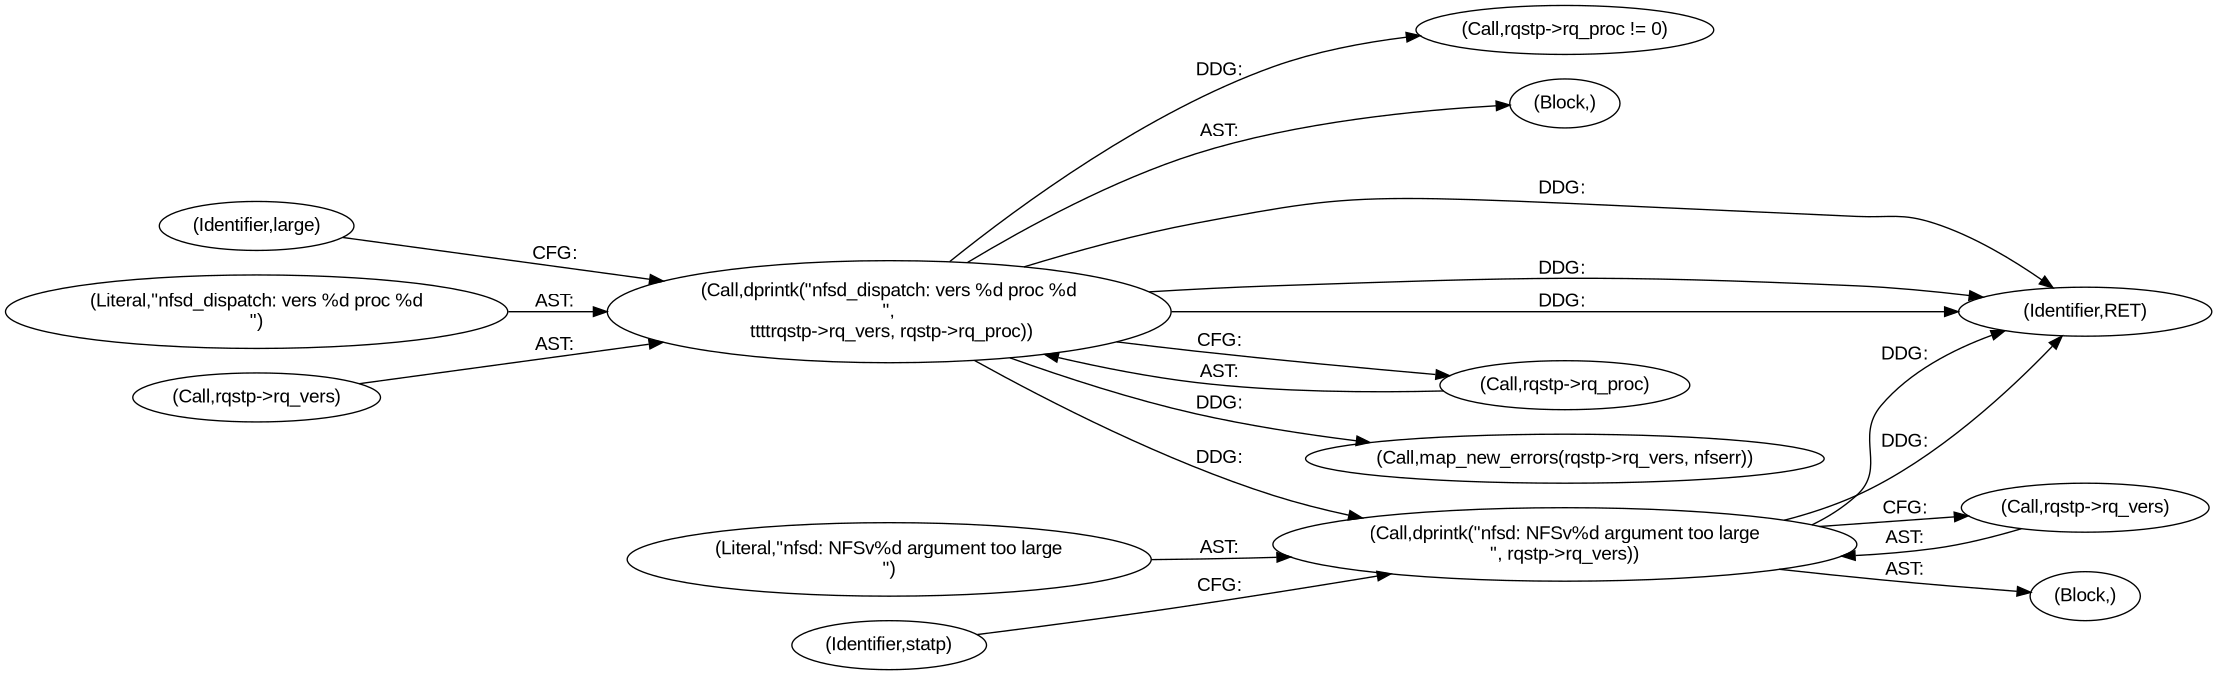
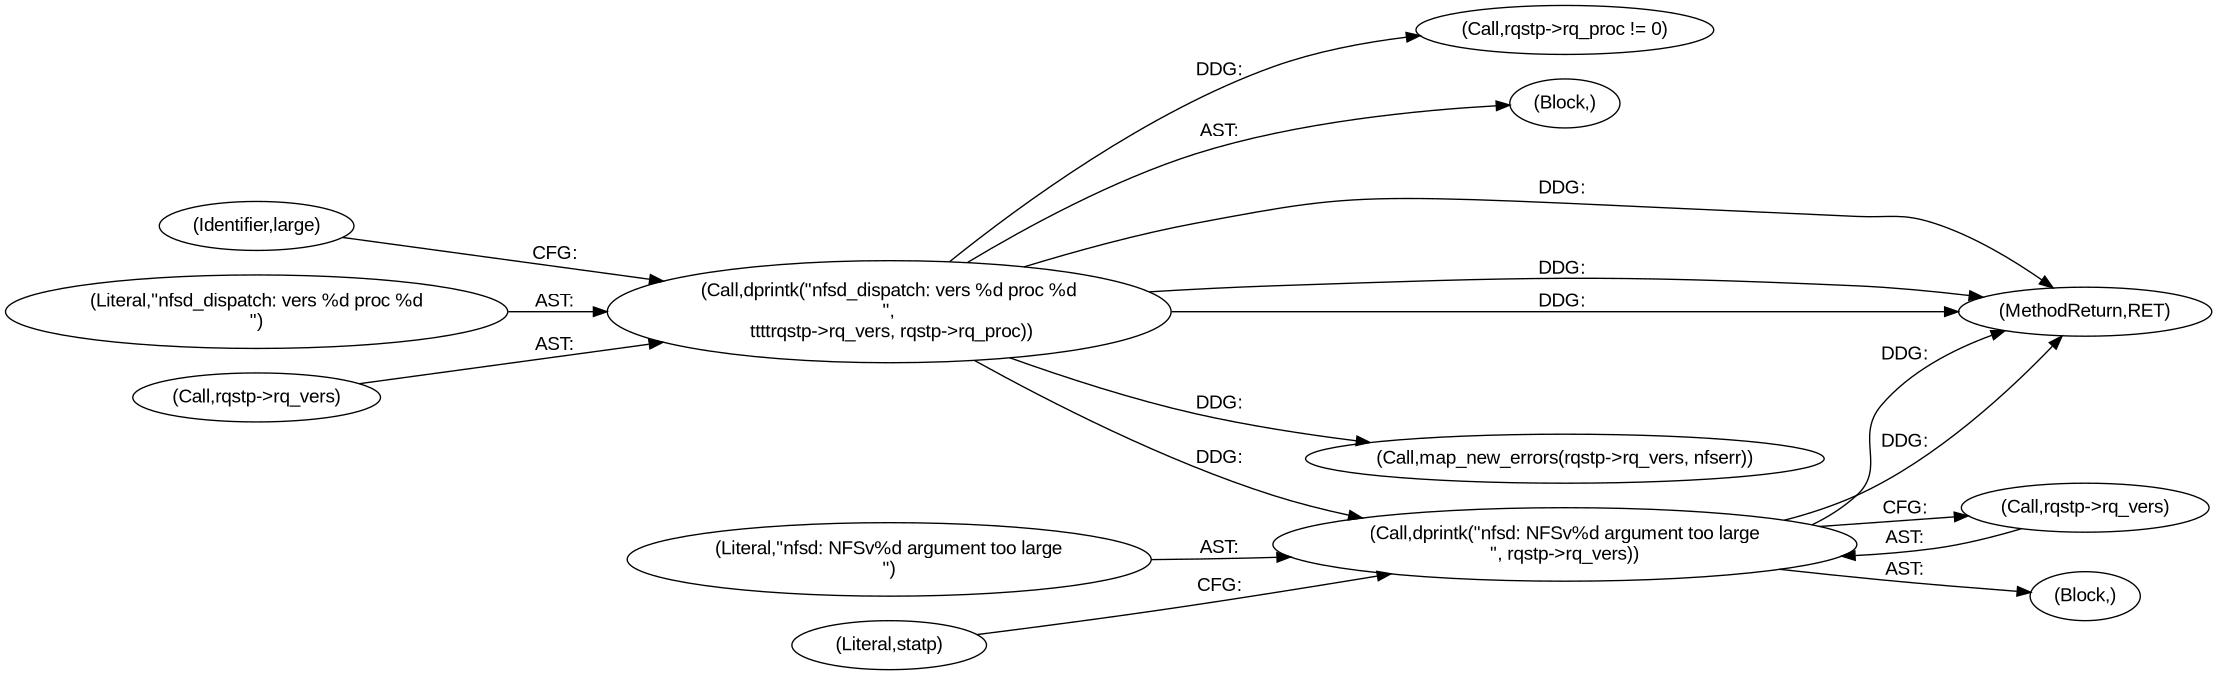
node "(Identifier,RET)": label "(Identifier,RET)" -> "(MethodReturn,RET)"
node "(Call,rqstp->rq_proc)": removed
node "(Identifier,statp)": label "(Identifier,statp)" -> "(Literal,statp)"
